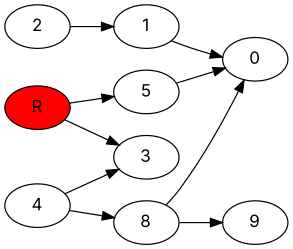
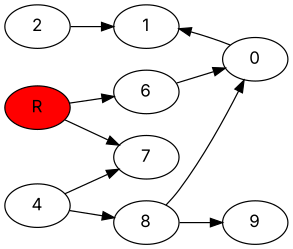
edge "1" -> "0": reversed
node "5": label "5" -> "6"
node "3": label "3" -> "7"
